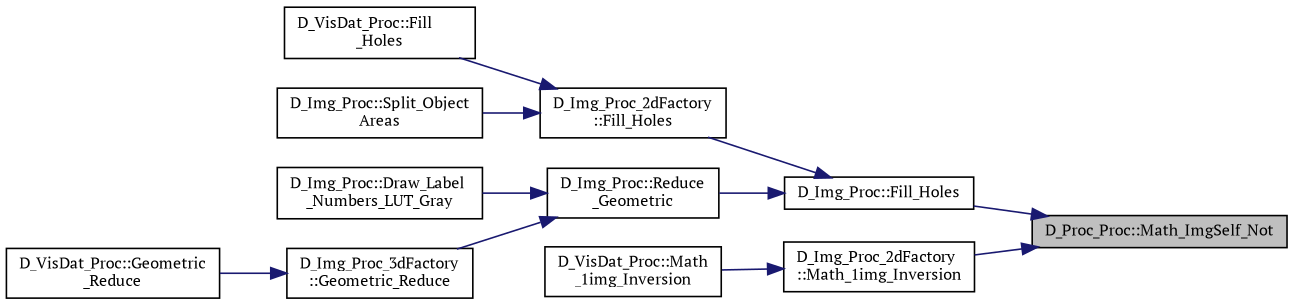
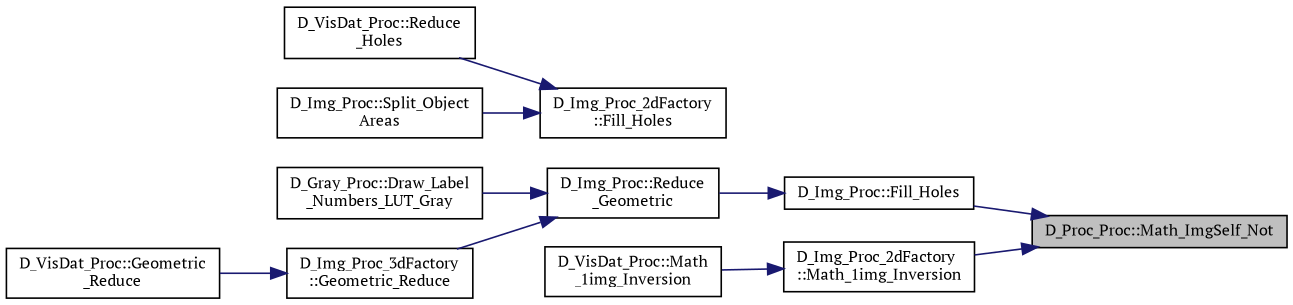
node "D_VisDat_Proc::Fill _Holes": label "D_VisDat_Proc::Fill _Holes" -> "D_VisDat_Proc::Reduce _Holes"
edge "D_Img_Proc_2dFactory ::Fill_Holes" -> "D_Img_Proc::Fill_Holes": removed
node "D_Img_Proc::Draw_Label _Numbers_LUT_Gray": label "D_Img_Proc::Draw_Label _Numbers_LUT_Gray" -> "D_Gray_Proc::Draw_Label _Numbers_LUT_Gray"
